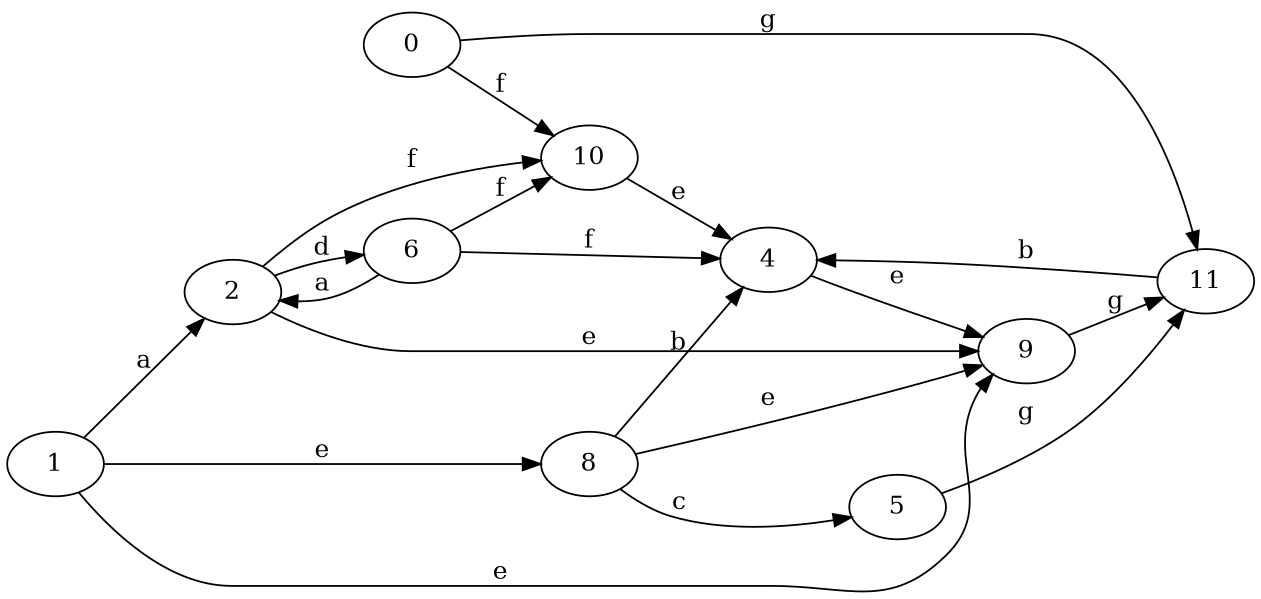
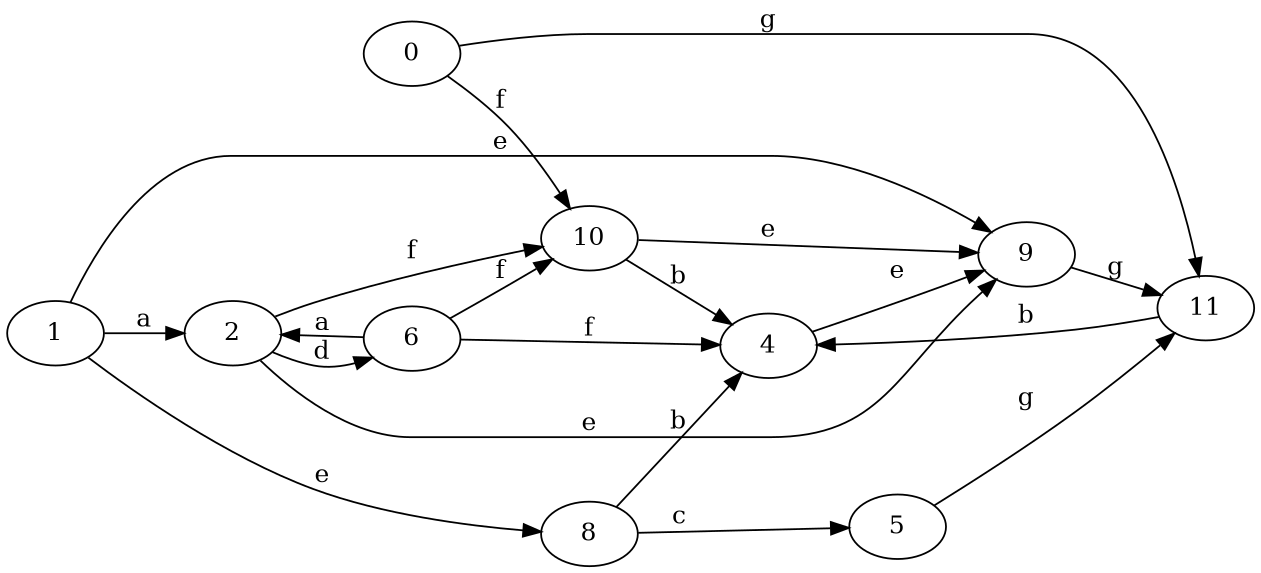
edge "10" -> "4": label "e" -> "b"
edge "8" -> "9": now "10" -> "9"
